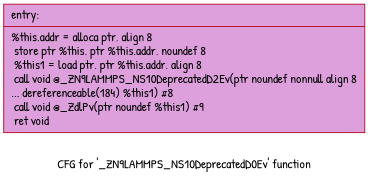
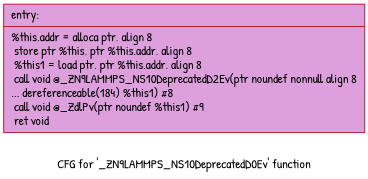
node "entry:": text "store ptr %this, ptr %this.addr, noundef 8" -> "store ptr %this, ptr %this.addr, align 8"
